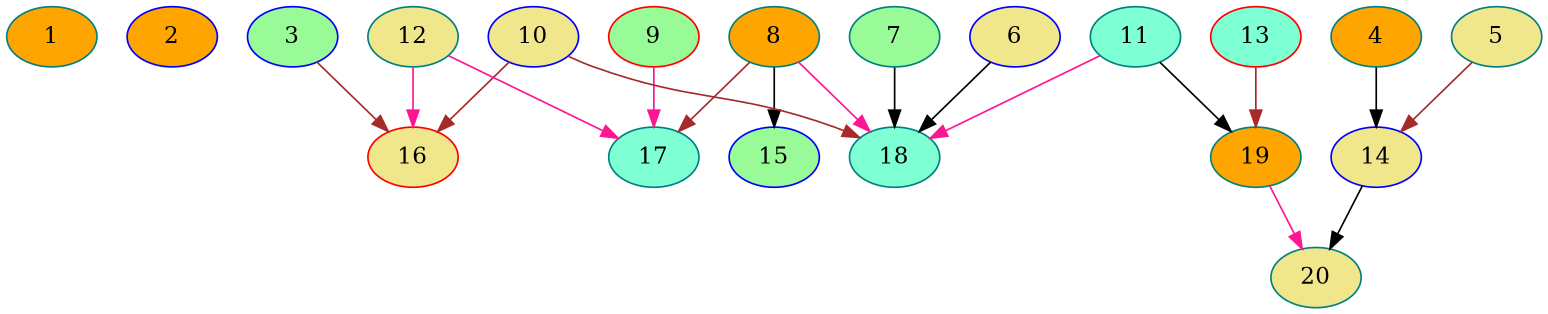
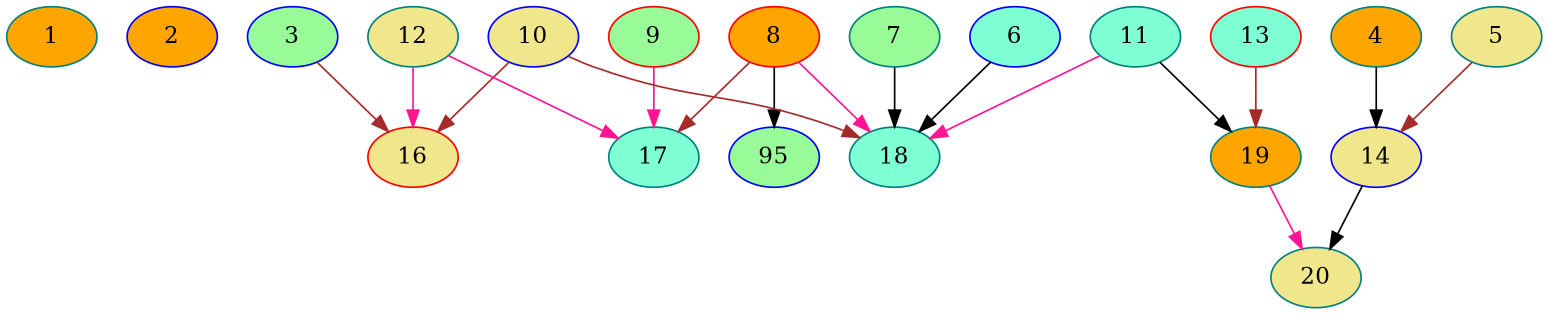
node "8": color teal -> red
node "6": fillcolor khaki -> aquamarine
node "15": label "15" -> "95"
